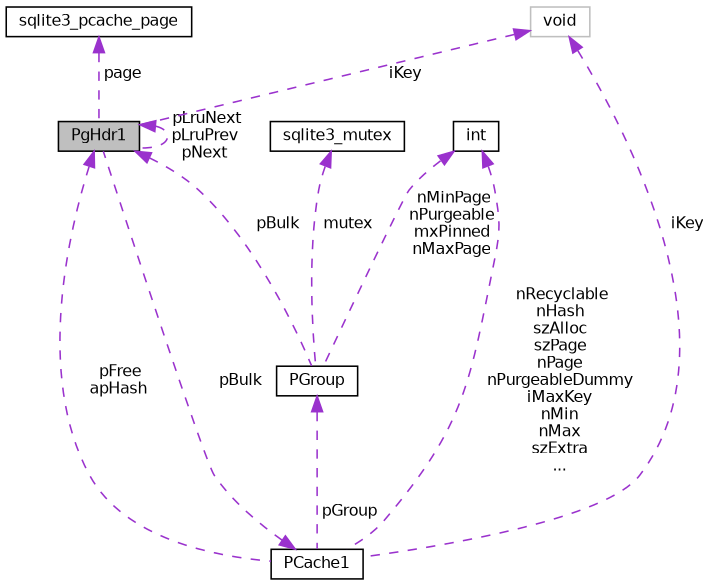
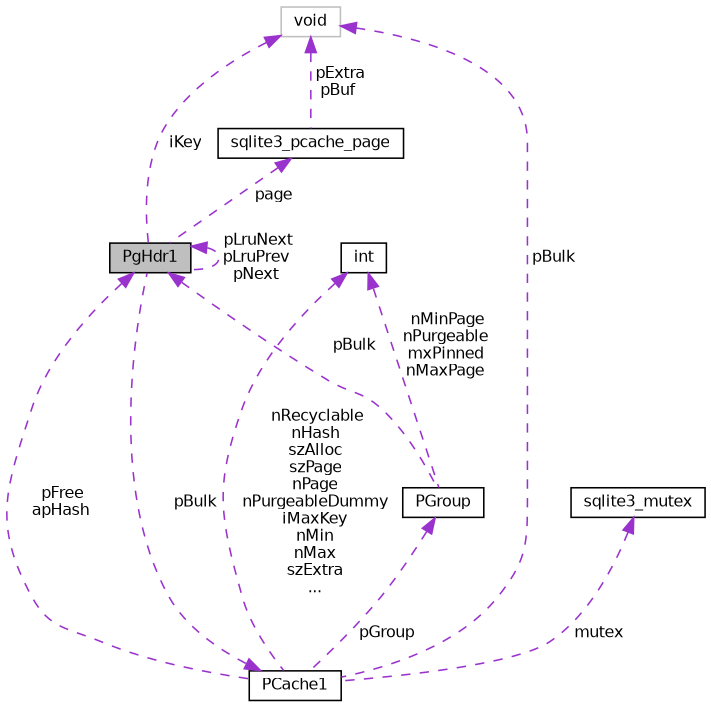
edge "sqlite3_pcache_page" -> "void": added, label "pExtra pBuf"
edge "PCache1" -> "void": label " iKey" -> " pBulk"
edge "PGroup" -> "sqlite3_mutex": now "PCache1" -> "sqlite3_mutex"
